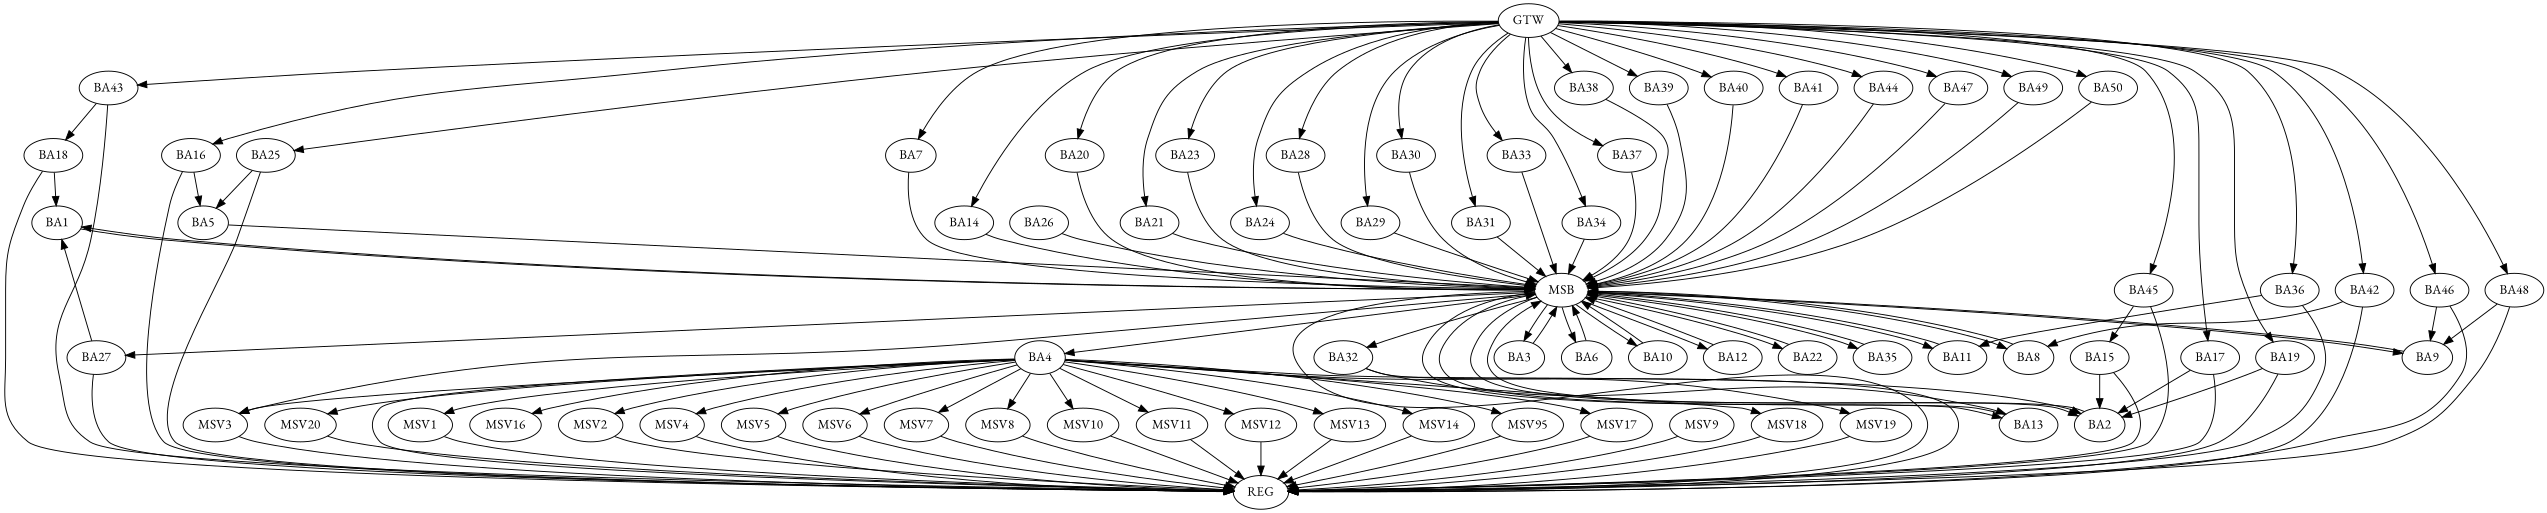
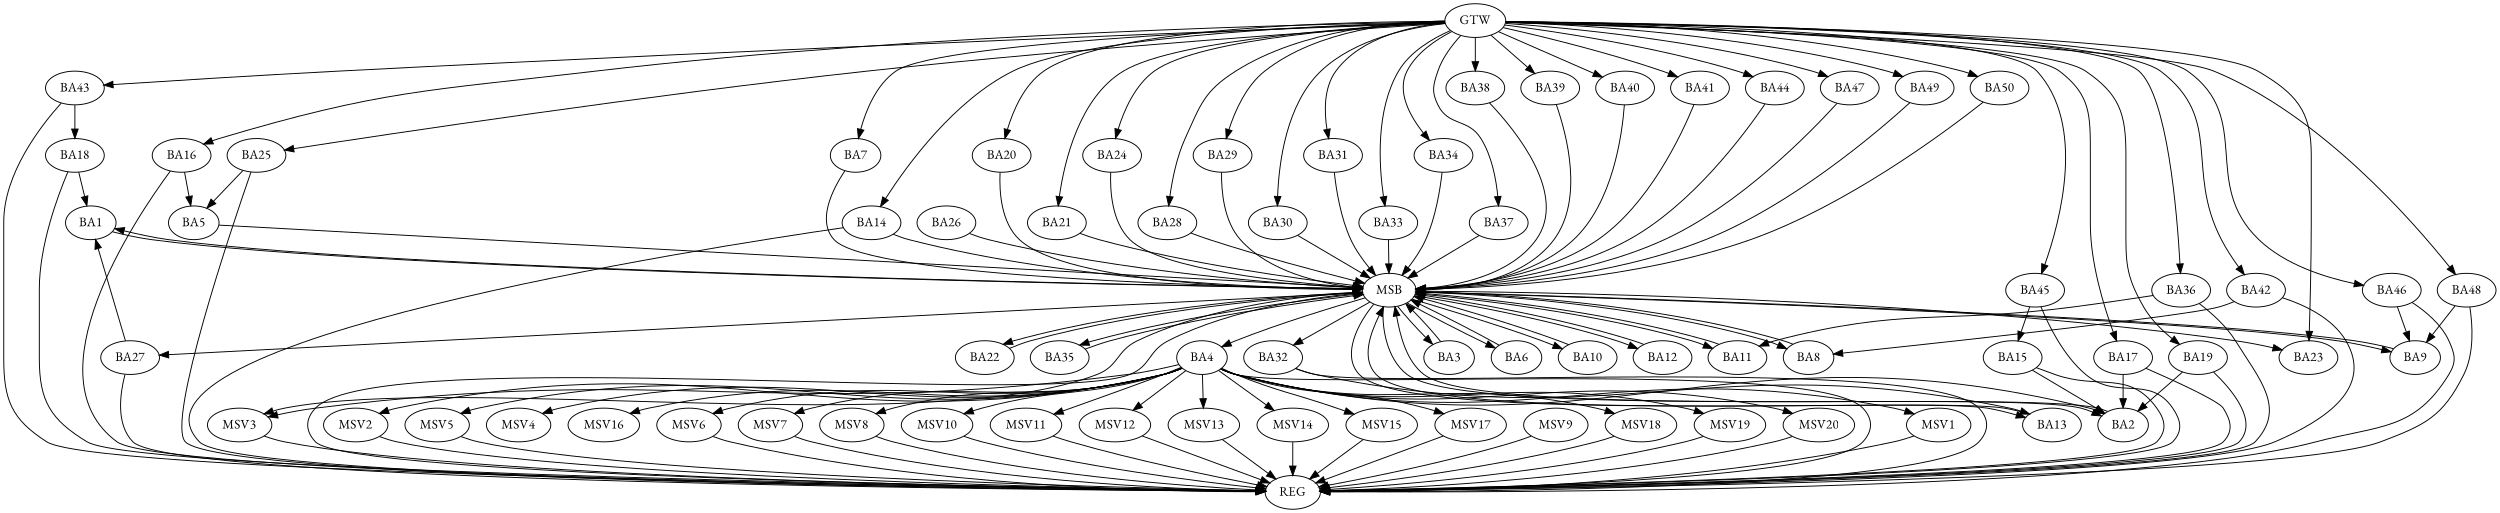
edge "BA23" -> "MSB": reversed
node "MSV95": label "MSV95" -> "MSV15"
edge "MSV4" -> "REG": now "BA14" -> "REG"
